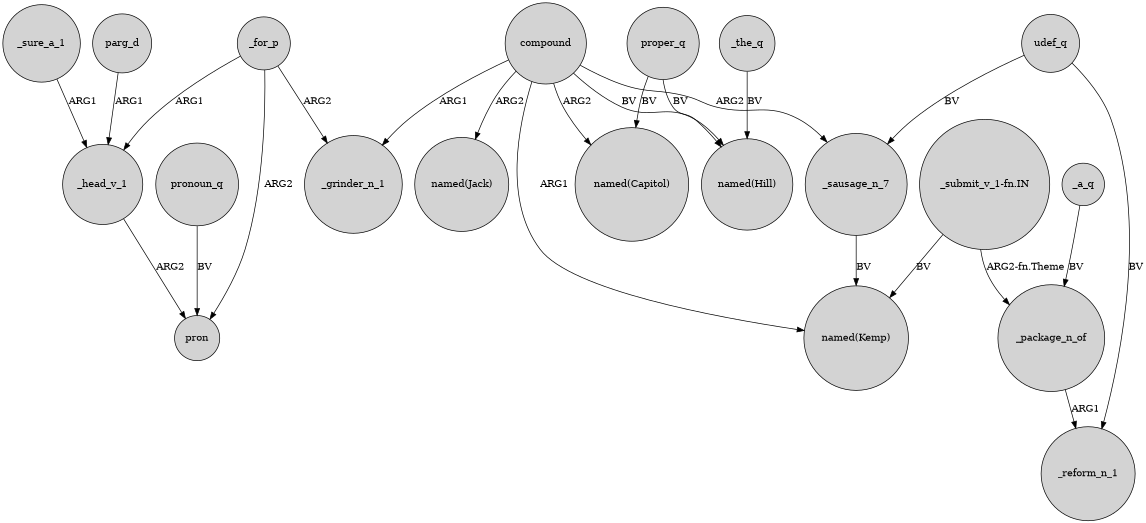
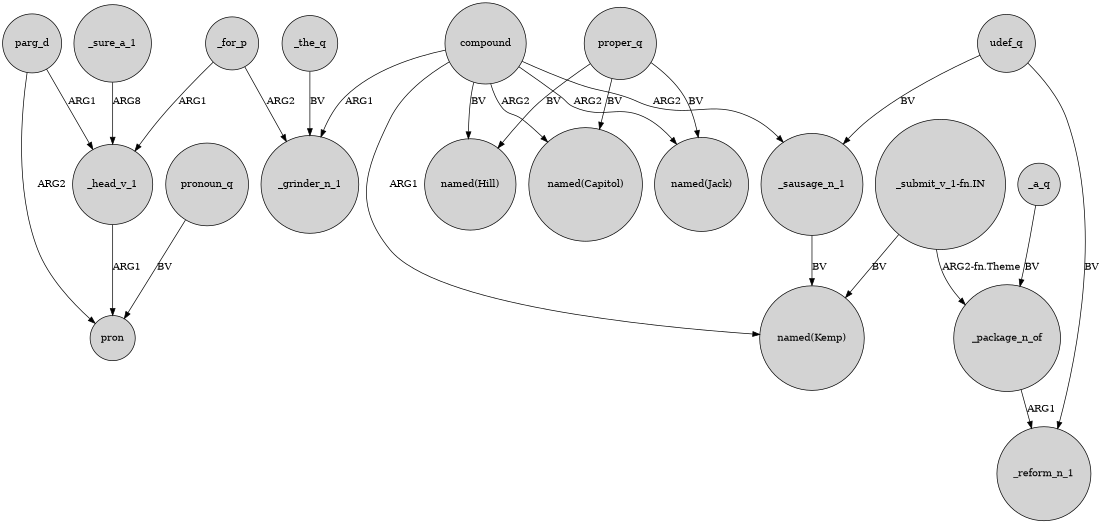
edge "proper_q" -> "named(Jack)": added, label "BV"
edge "_sure_a_1" -> "_head_v_1": label "ARG1" -> "ARG8"
edge "_the_q" -> "named(Hill)": now "_the_q" -> "_grinder_n_1"
node "_sausage_n_7": label "_sausage_n_7" -> "_sausage_n_1"
edge "_for_p" -> "pron": now "parg_d" -> "pron"
edge "_head_v_1" -> "pron": label "ARG2" -> "ARG1"
